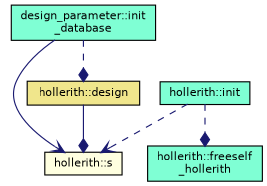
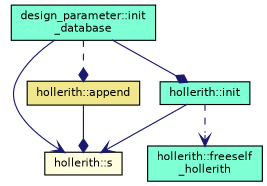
edge "design_parameter::init _database" -> "hollerith::init": added
node "hollerith::design": label "hollerith::design" -> "hollerith::append"
edge "hollerith::init" -> "hollerith::freeself _hollerith": arrowhead diamond -> vee
edge "hollerith::init" -> "hollerith::s": style dashed -> solid
